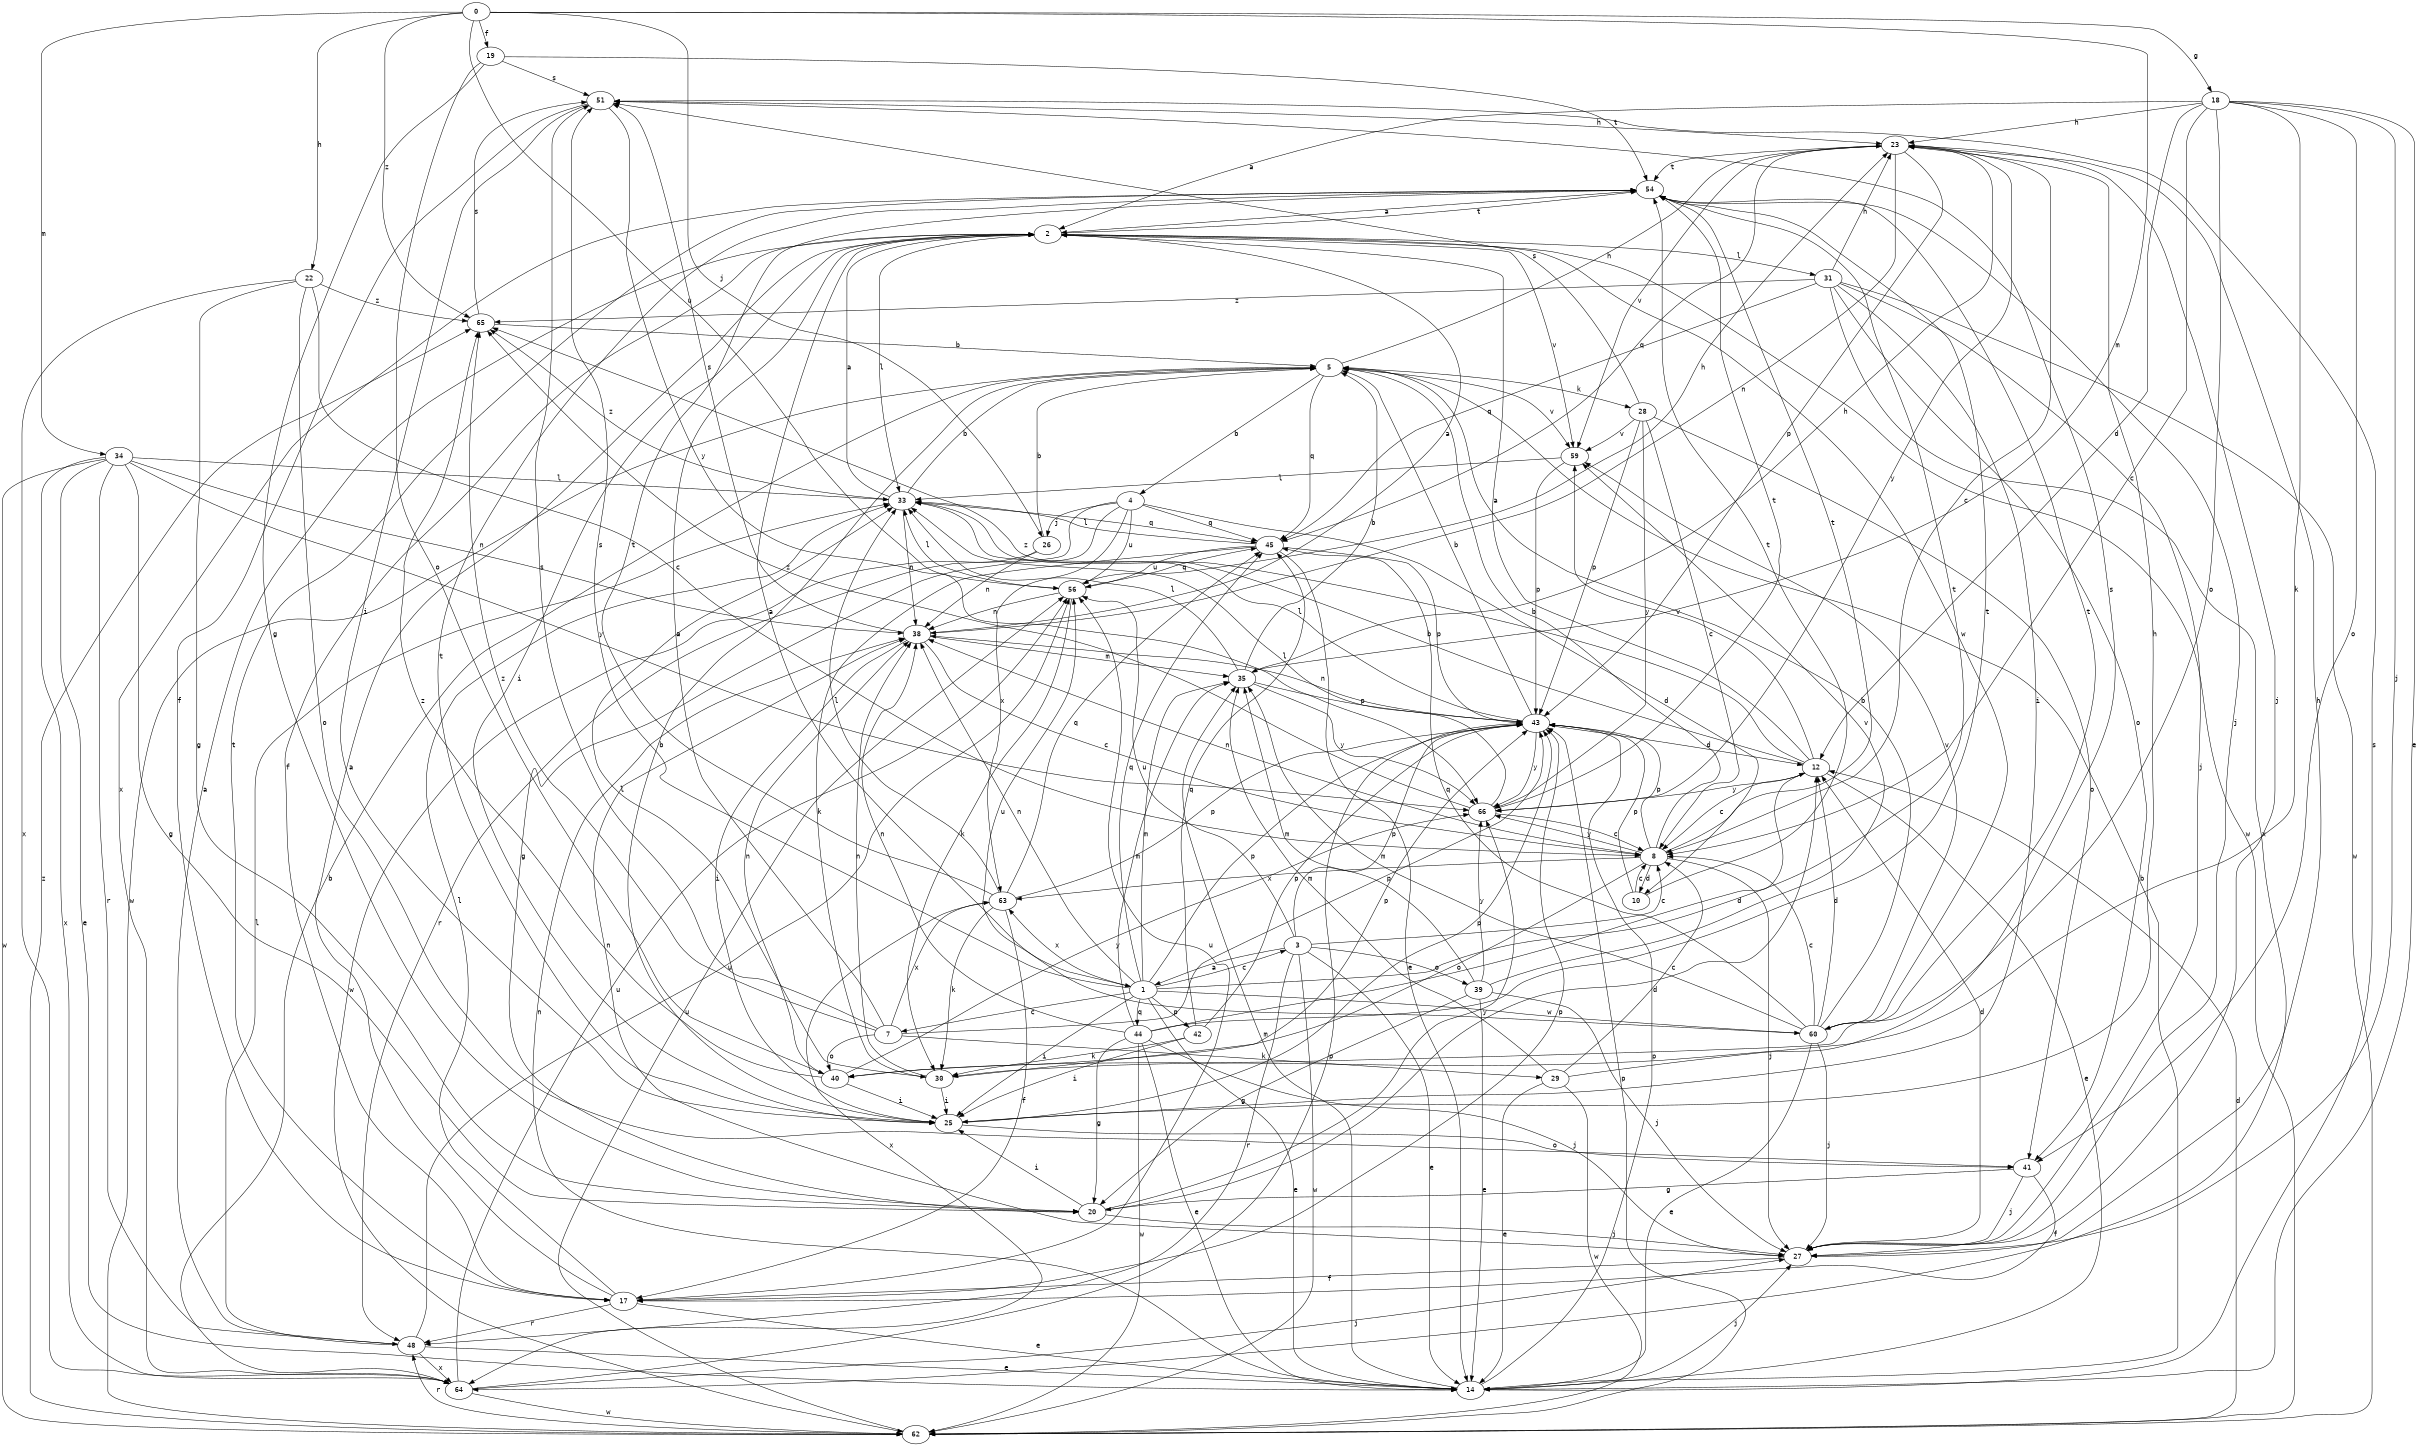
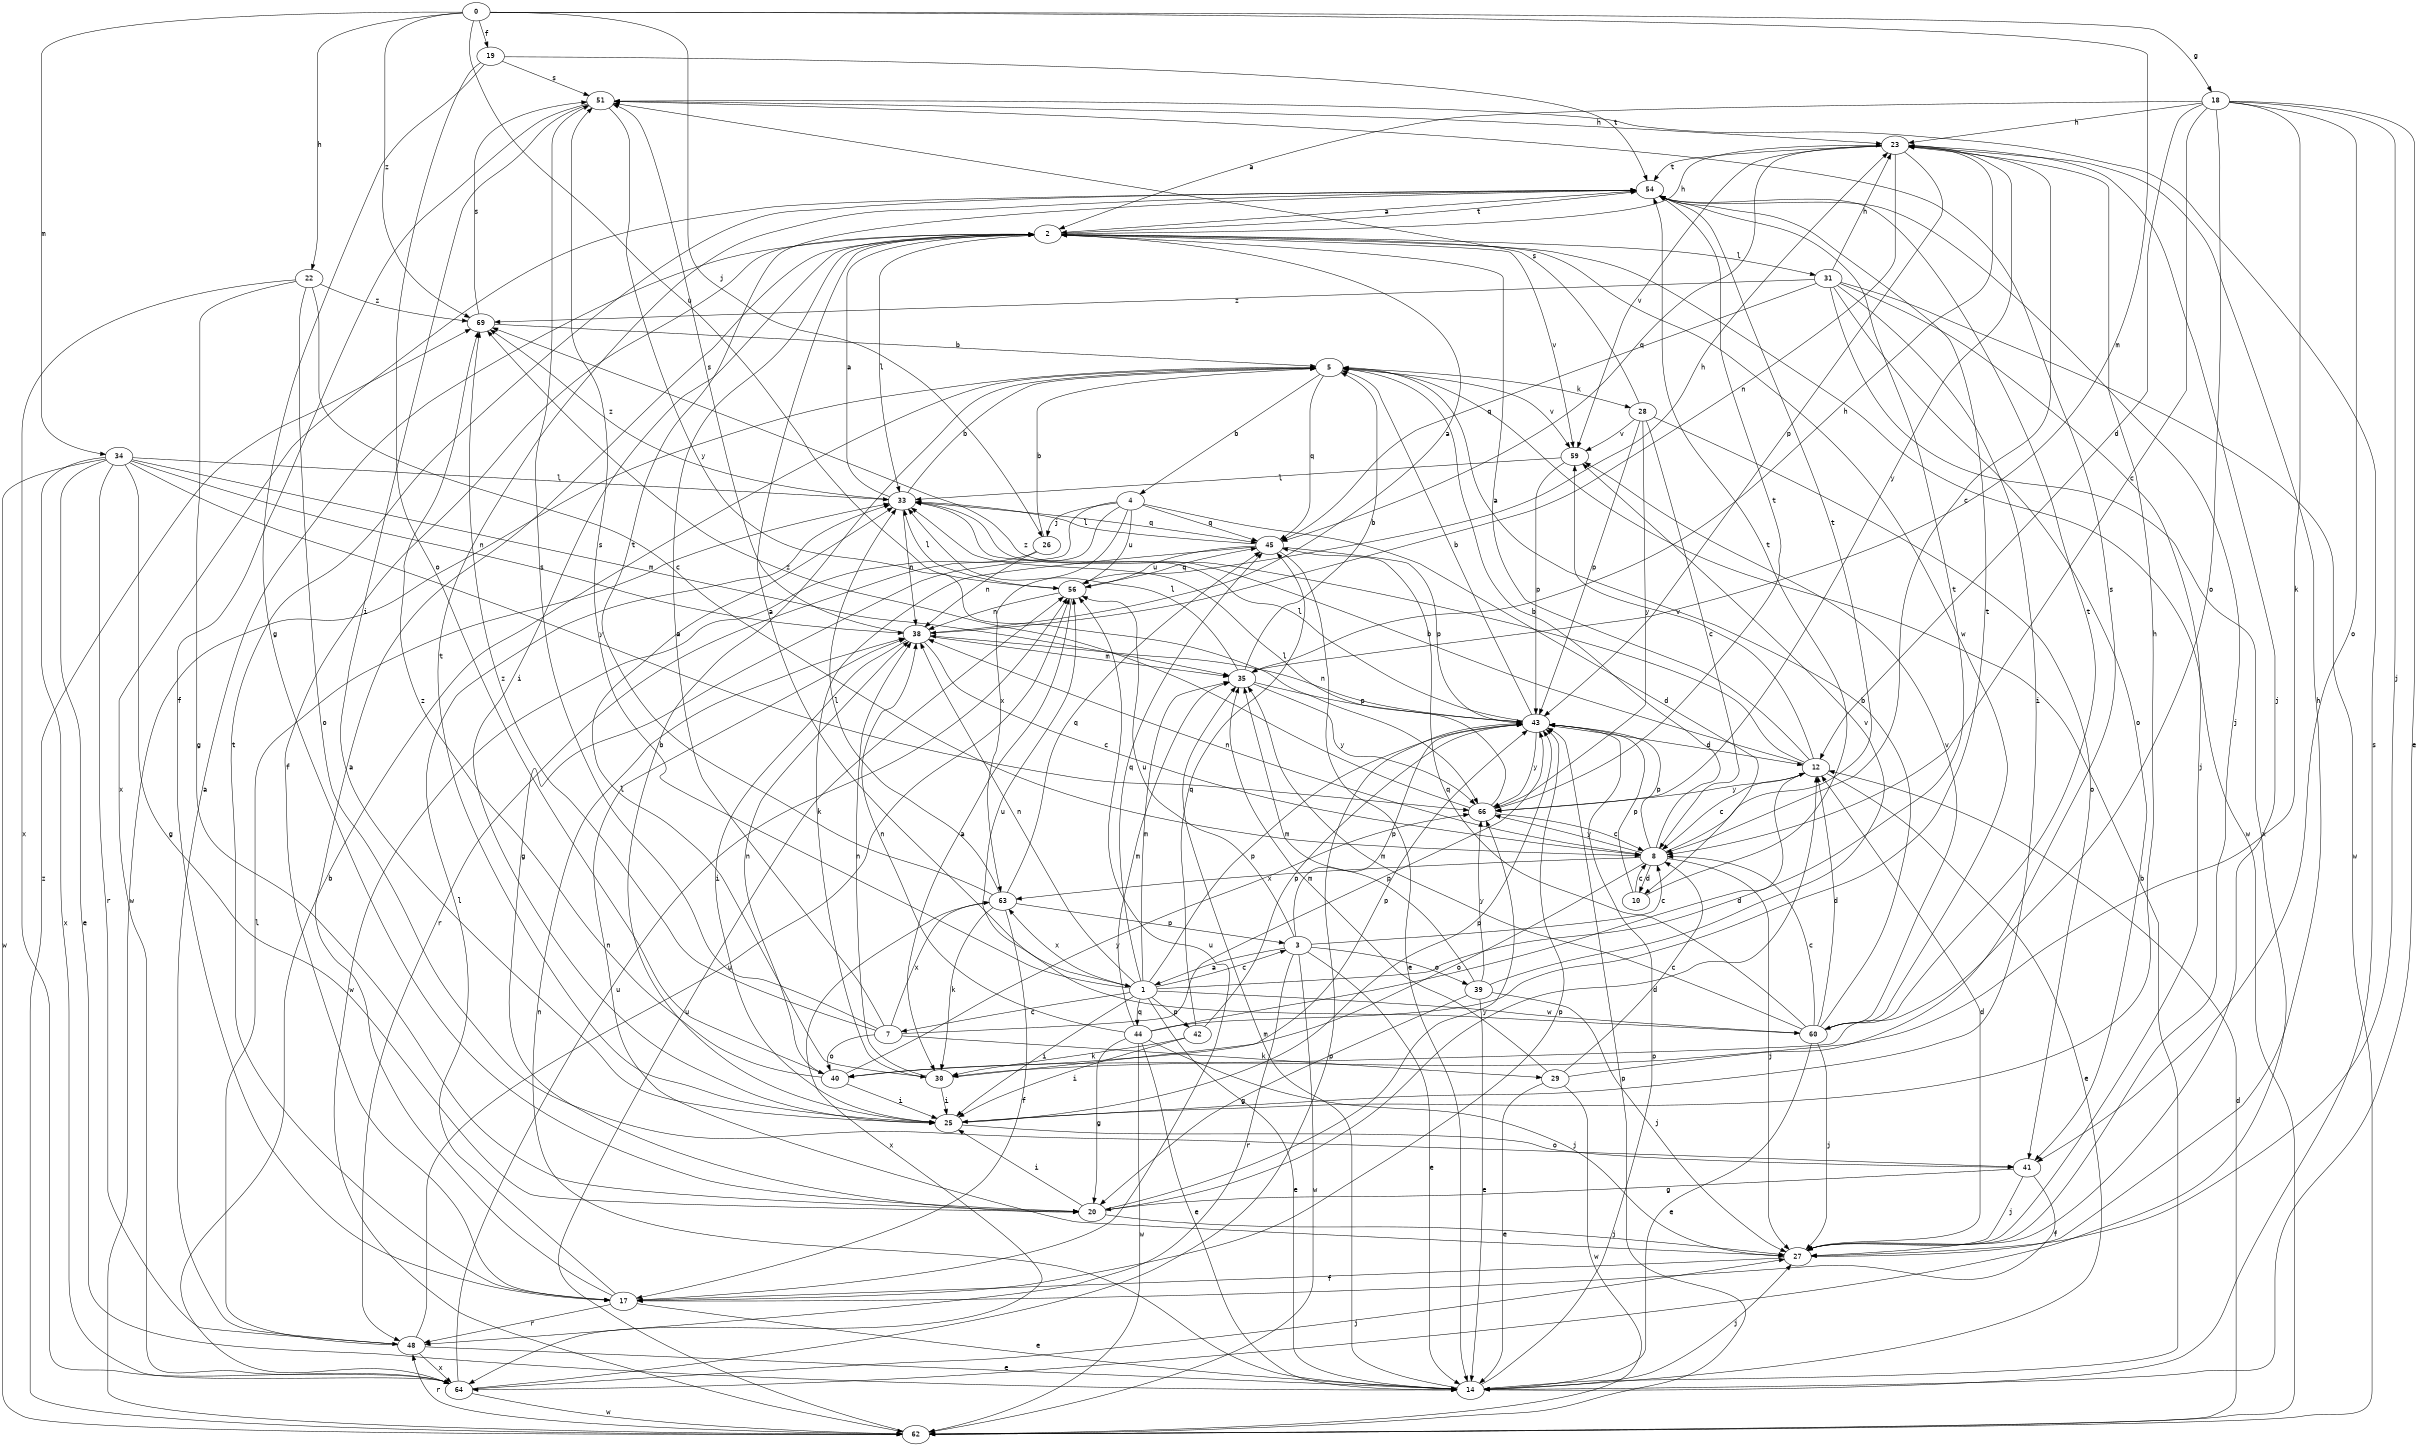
edge "5" -> "23": now "2" -> "23"
node "65": label "65" -> "69"
edge "34" -> "35": added, label "m"
edge "63" -> "43": now "63" -> "3"
edge "56" -> "30": label "k" -> "a"
